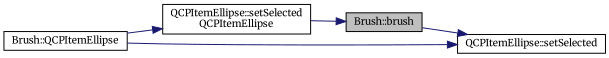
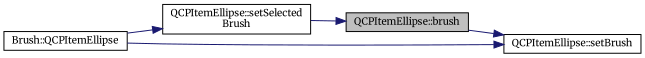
node "QCPItemEllipse::setSelected QCPItemEllipse": label "QCPItemEllipse::setSelected QCPItemEllipse" -> "QCPItemEllipse::setSelected Brush"
node "Brush::brush": label "Brush::brush" -> "QCPItemEllipse::brush"
node "QCPItemEllipse::setSelected": label "QCPItemEllipse::setSelected" -> "QCPItemEllipse::setBrush"
